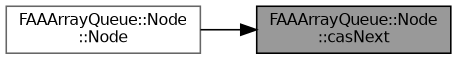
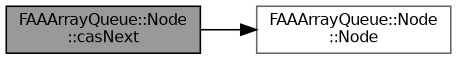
edge "FAAArrayQueue::Node ::Node" -> "FAAArrayQueue::Node ::casNext": reversed
